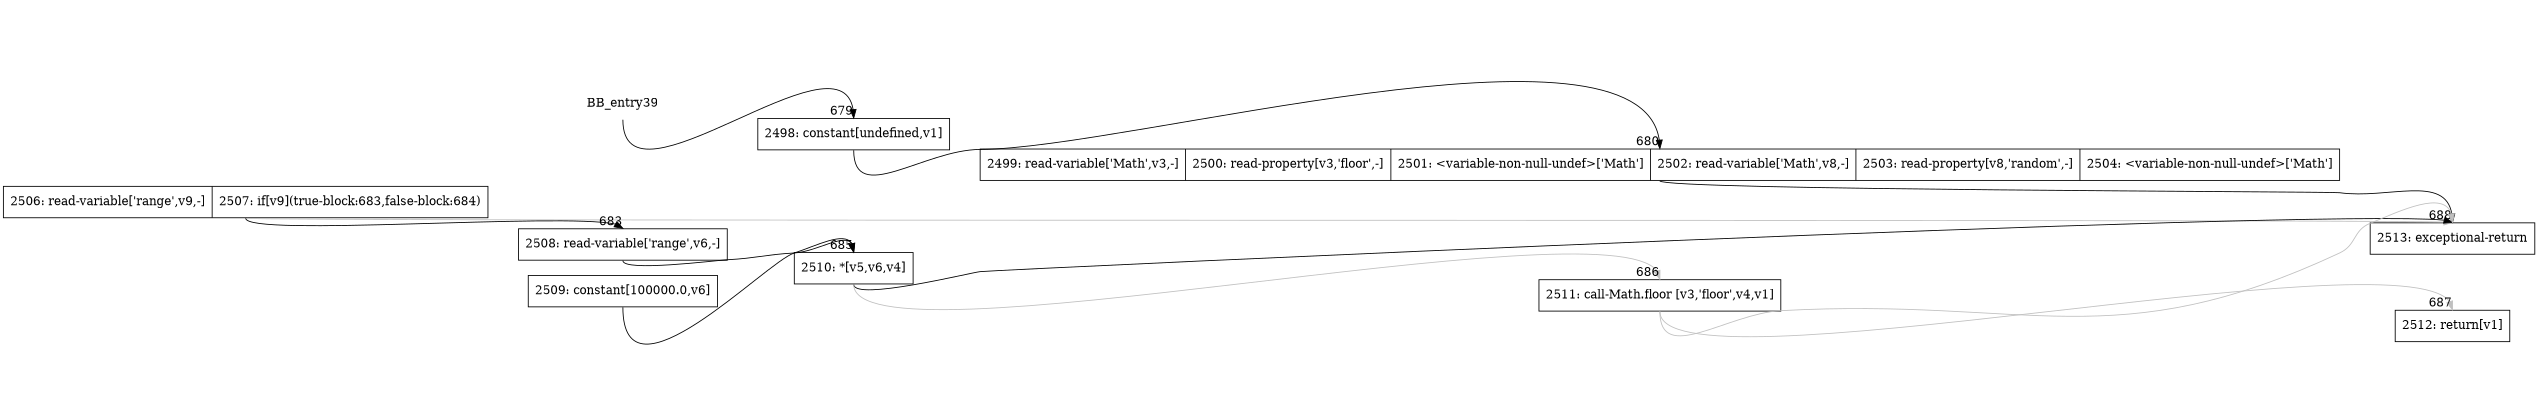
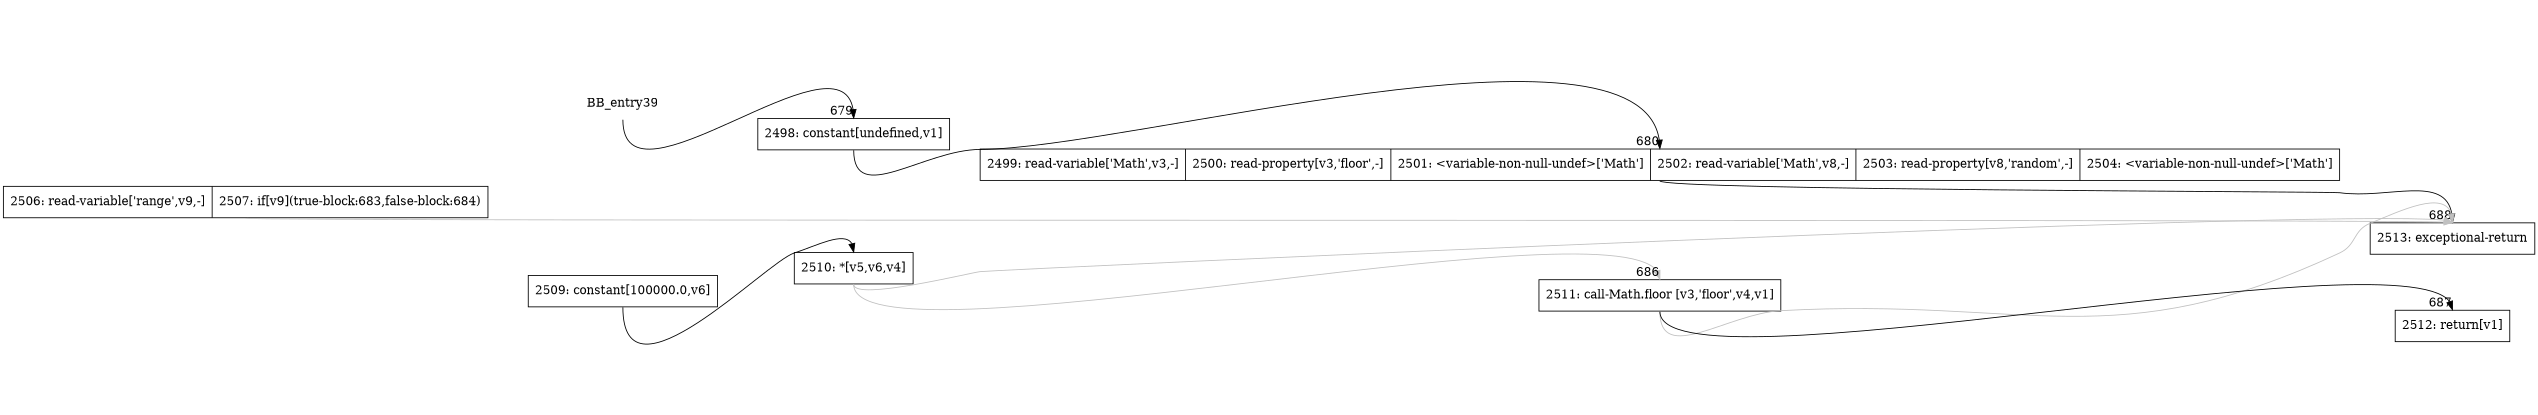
edge "2510: *[v5,v6,v4]" -> "2513: exceptional-return": color black -> gray
node "2508: read-variable['range',v6,-]": removed
edge "2511: call-Math.floor [v3,'floor',v4,v1]" -> "2512: return[v1]": color gray -> black
